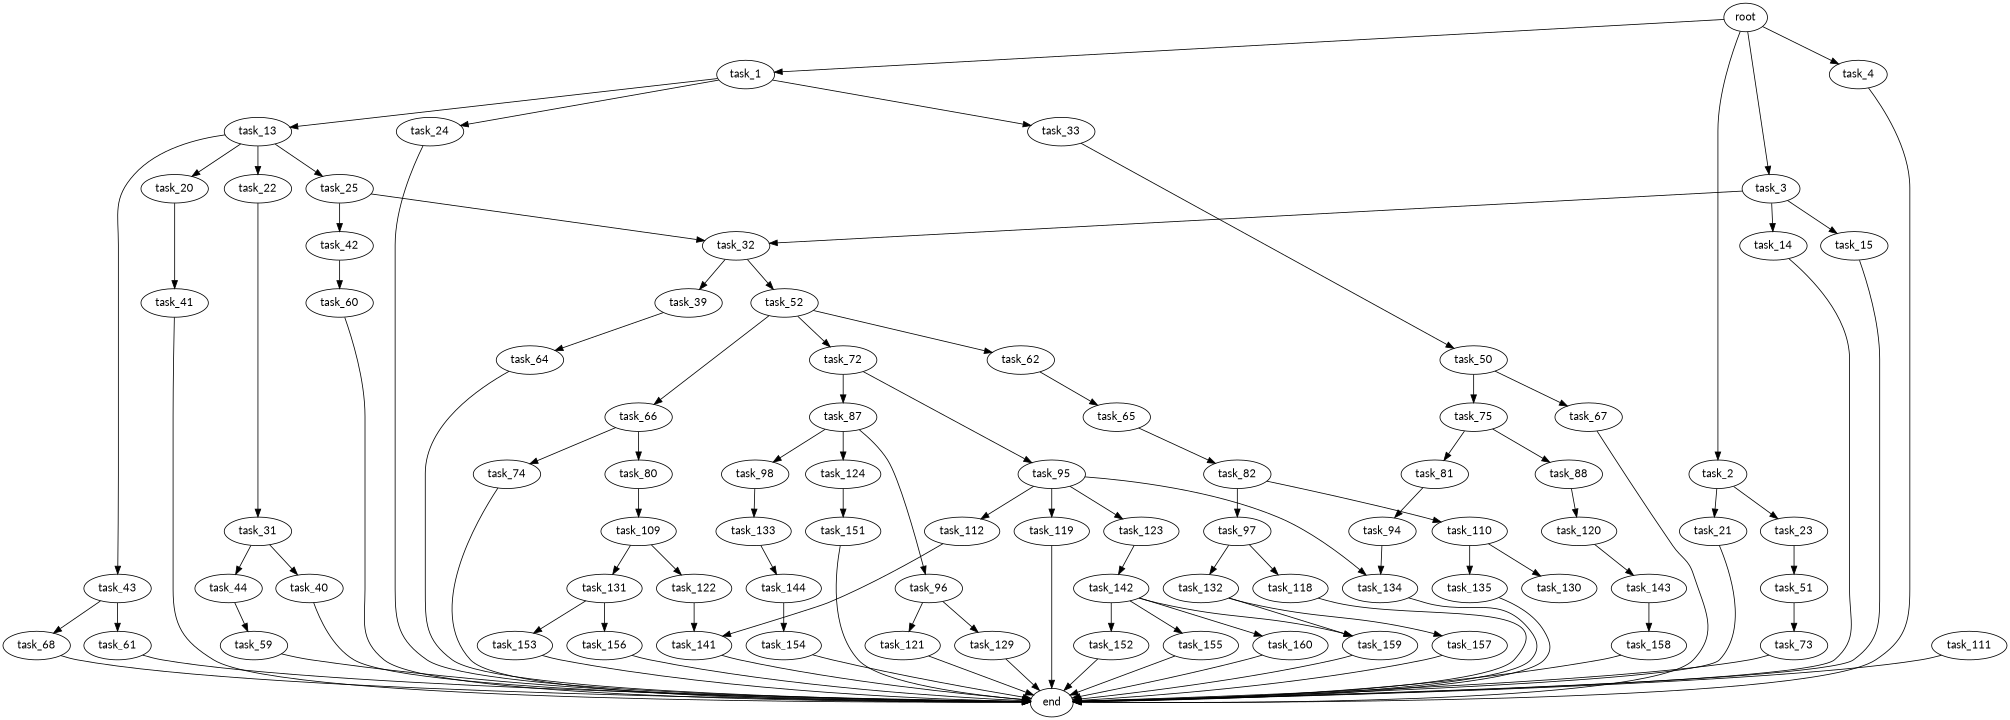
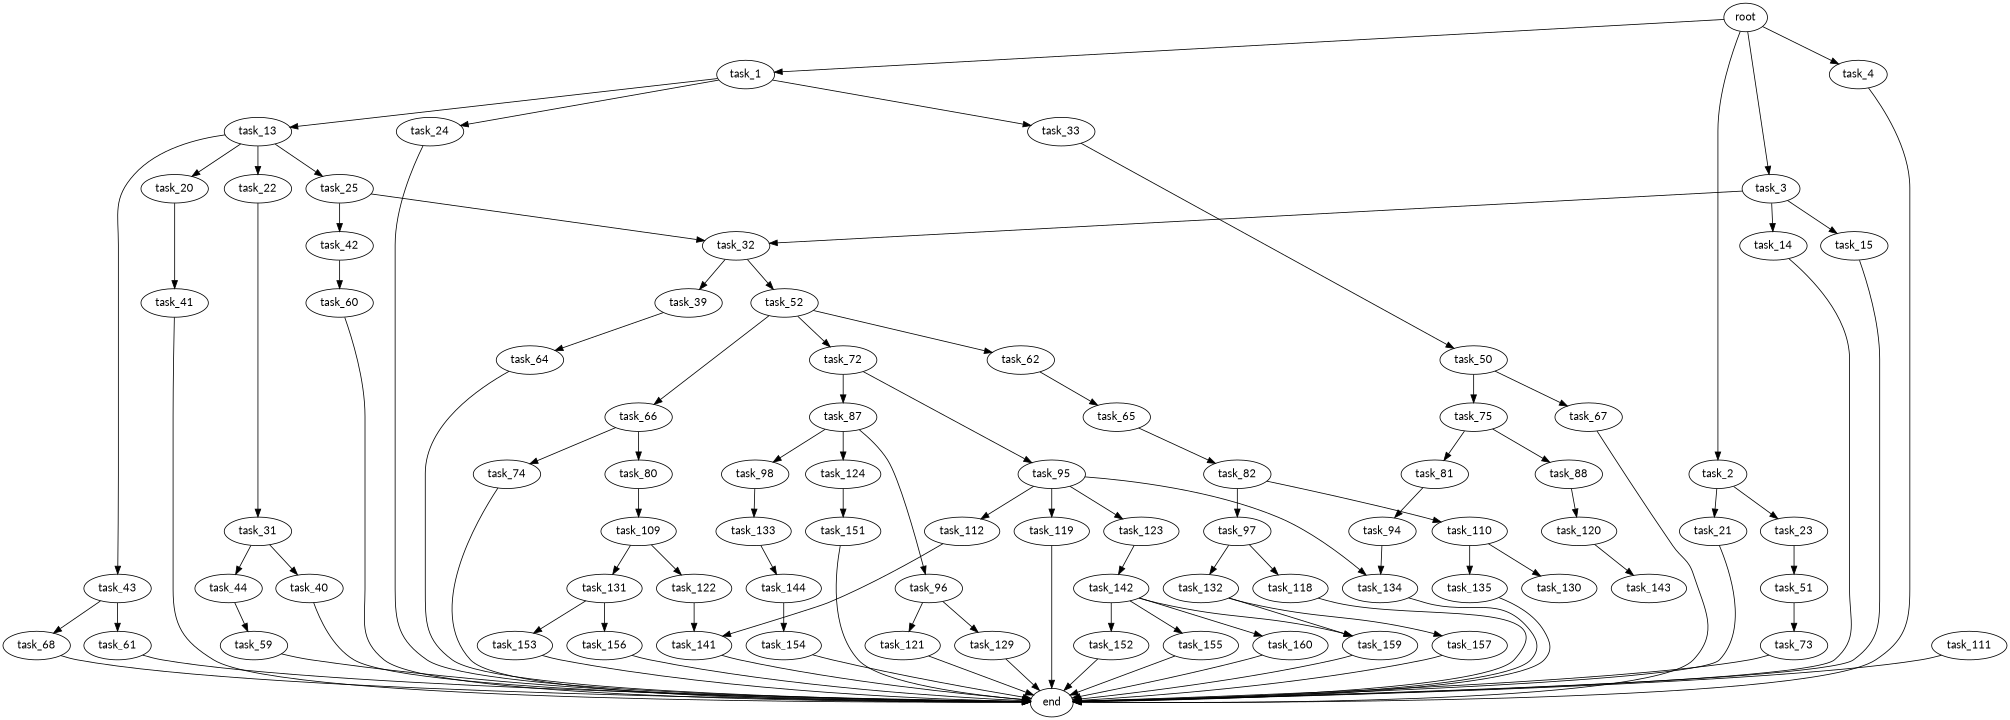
node "task_158": removed
